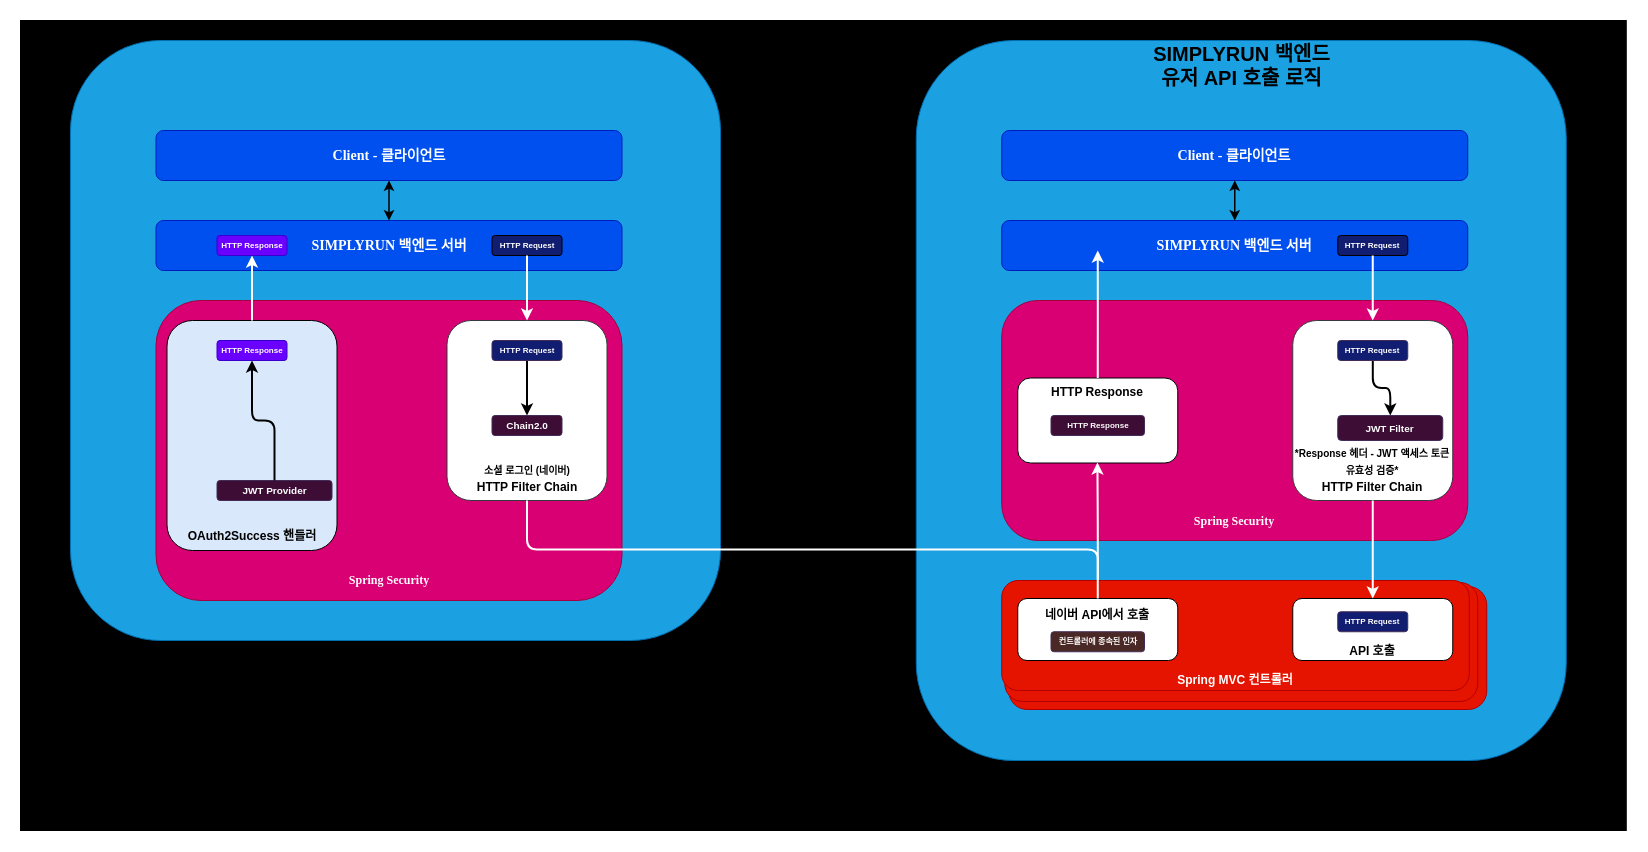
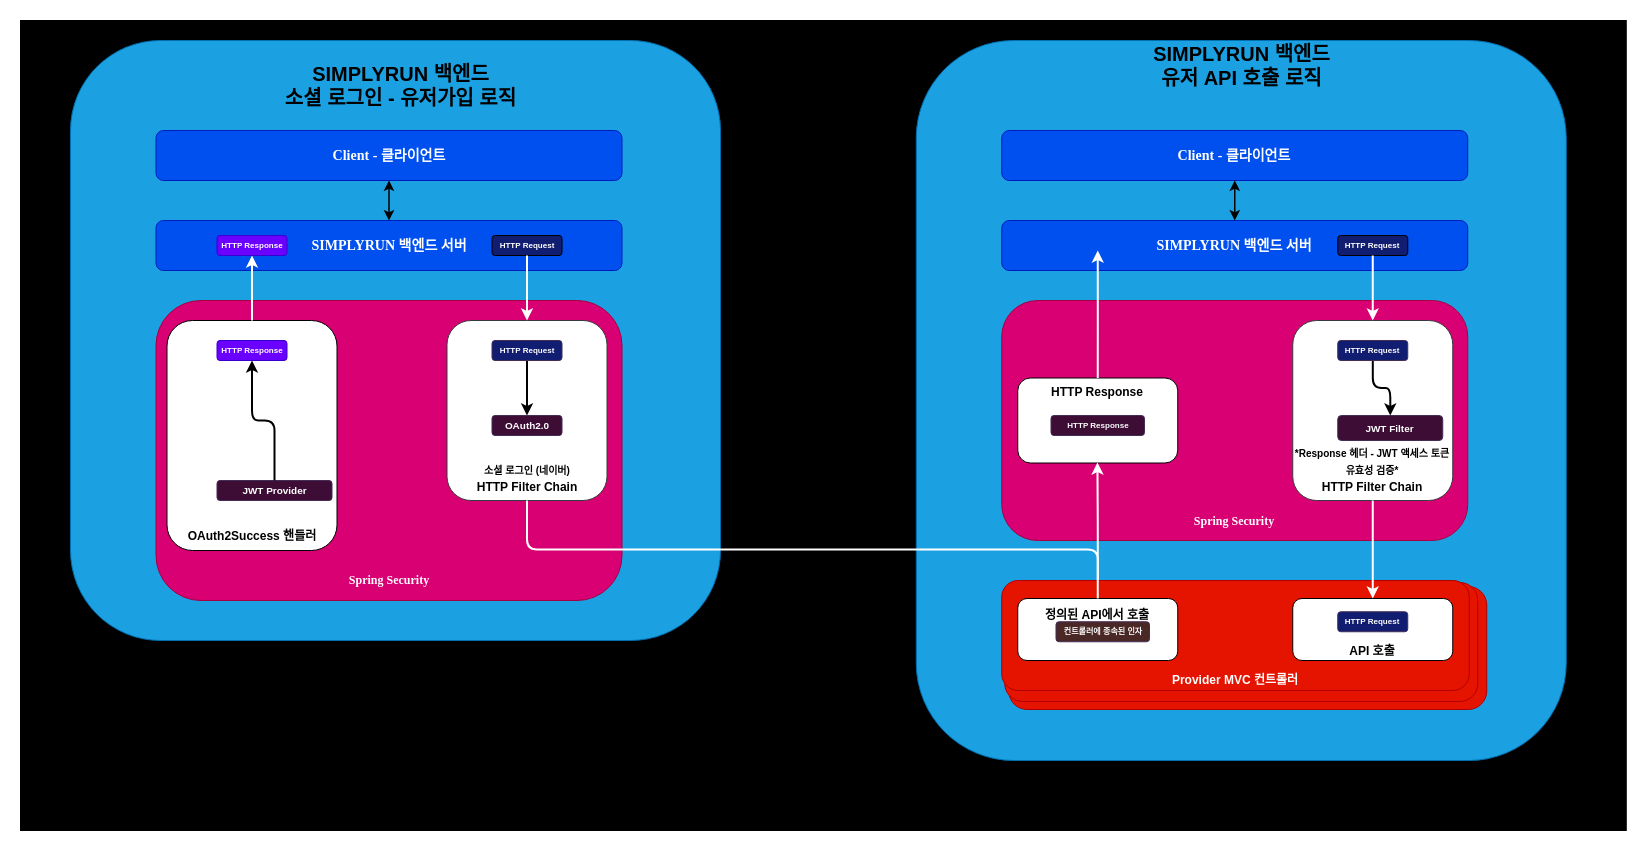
node "SIMPLYRUN 백엔드 소셜 로그인 - 유저가입 로직": added
node "Chain2.0": label "Chain2.0" -> "OAuth2.0"
node "OAuth2Success 핸들러": fillcolor #dae8fc -> #ffffff
node "네이버 API에서 호출": label "네이버 API에서 호출" -> "정의된 API에서 호출"
node "Spring MVC 컨트롤러": label "Spring MVC 컨트롤러" -> "Provider MVC 컨트롤러"
node "컨트롤러에 종속된 인자": moved (1098, 642) -> (1103, 632)
